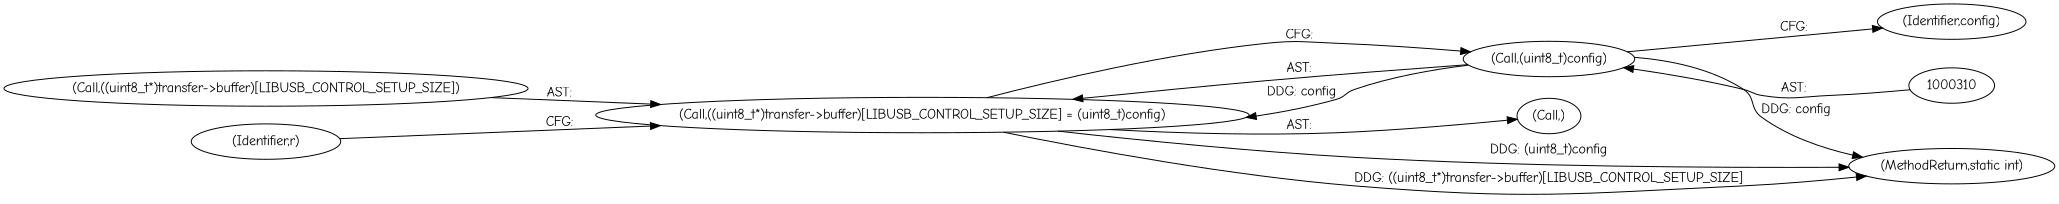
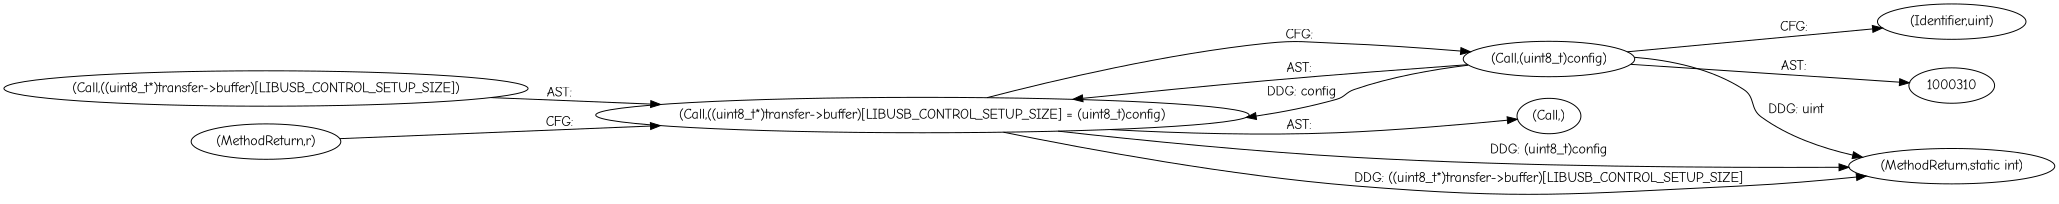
node "(Identifier,config)": label "(Identifier,config)" -> "(Identifier,uint)"
edge "1000310" -> "(Call,(uint8_t)config)": reversed
edge "(Call,(uint8_t)config)" -> "(MethodReturn,static int)": label "DDG: config" -> "DDG: uint"
node "(Identifier,r)": label "(Identifier,r)" -> "(MethodReturn,r)"
